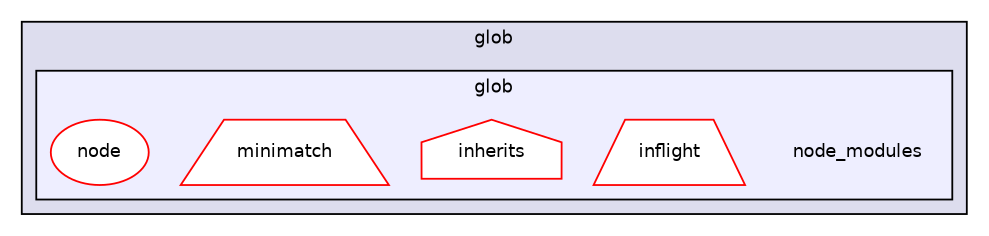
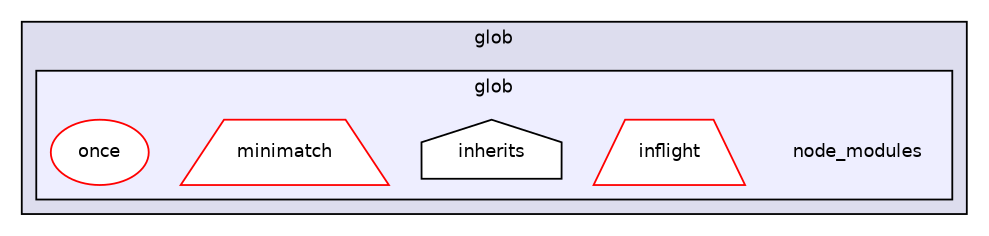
node "node": label "node" -> "once"
node "inherits": color red -> black
